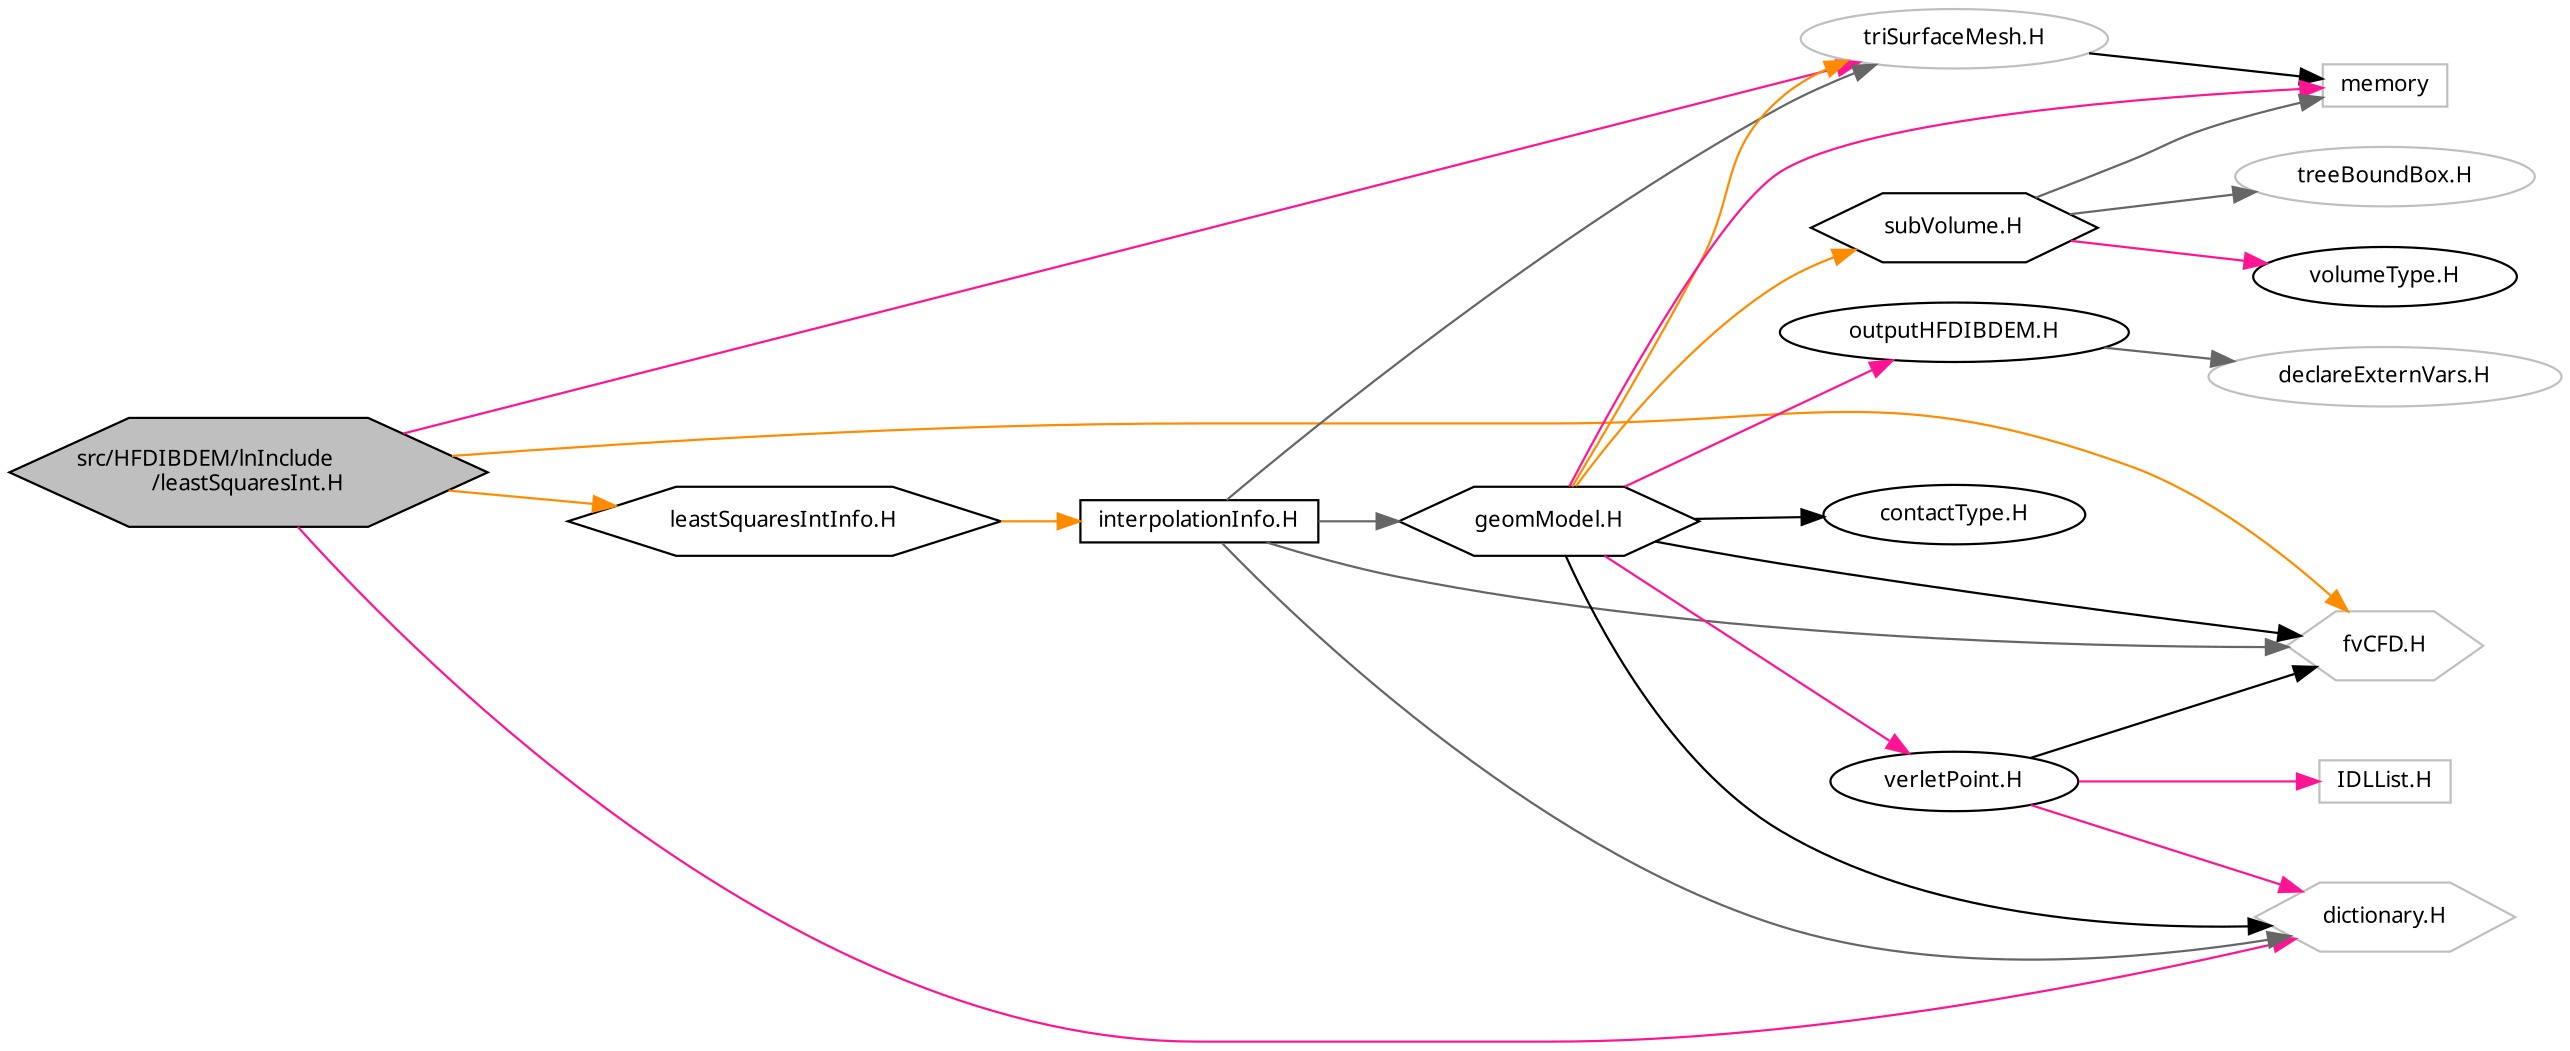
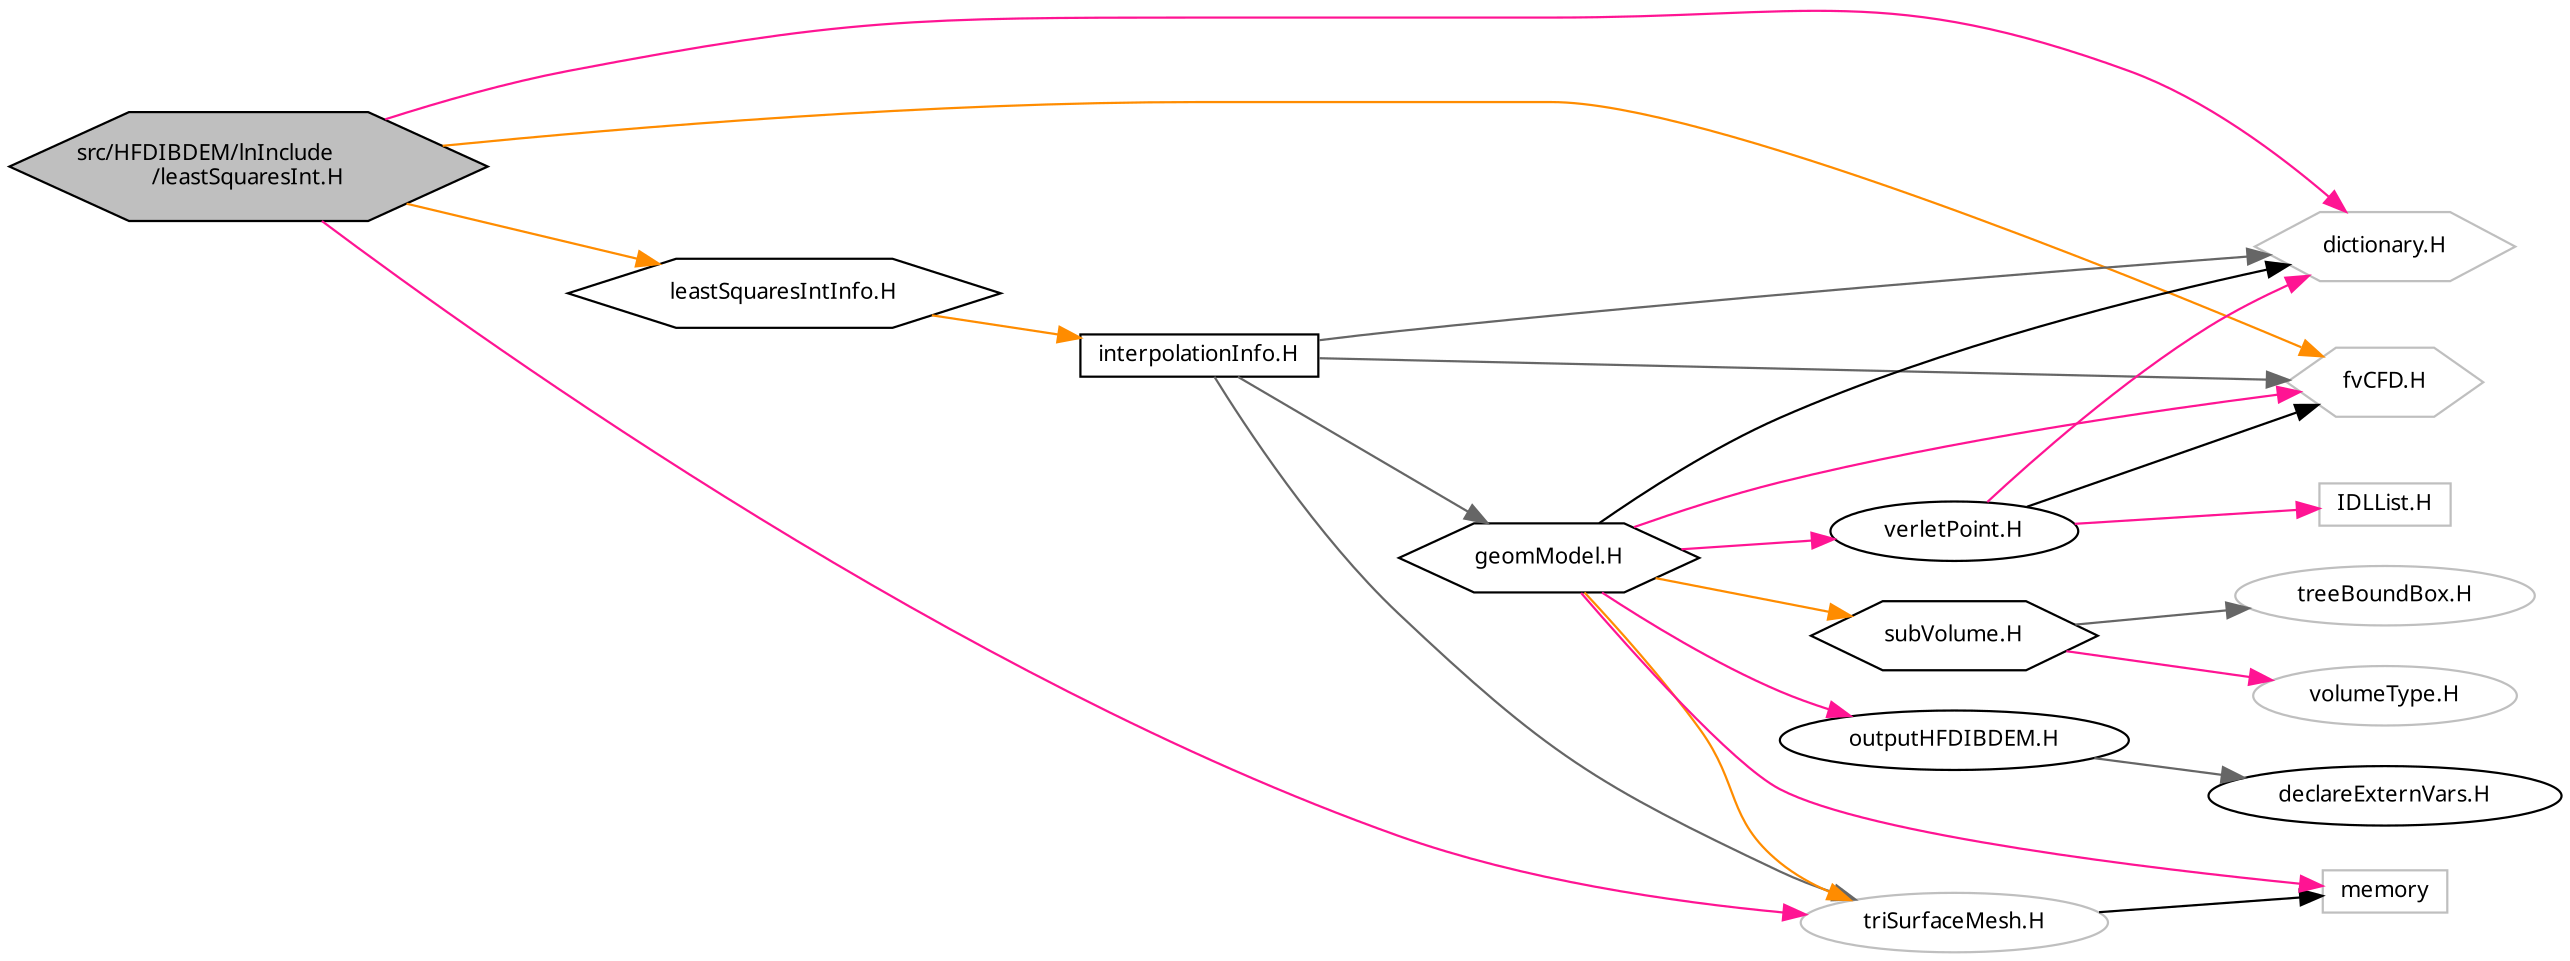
edge "subVolume.H" -> "memory": removed
node "volumeType.H": color black -> grey75
node "declareExternVars.H": color grey75 -> black
node "contactType.H": removed
edge "geomModel.H" -> "fvCFD.H": color black -> deeppink
